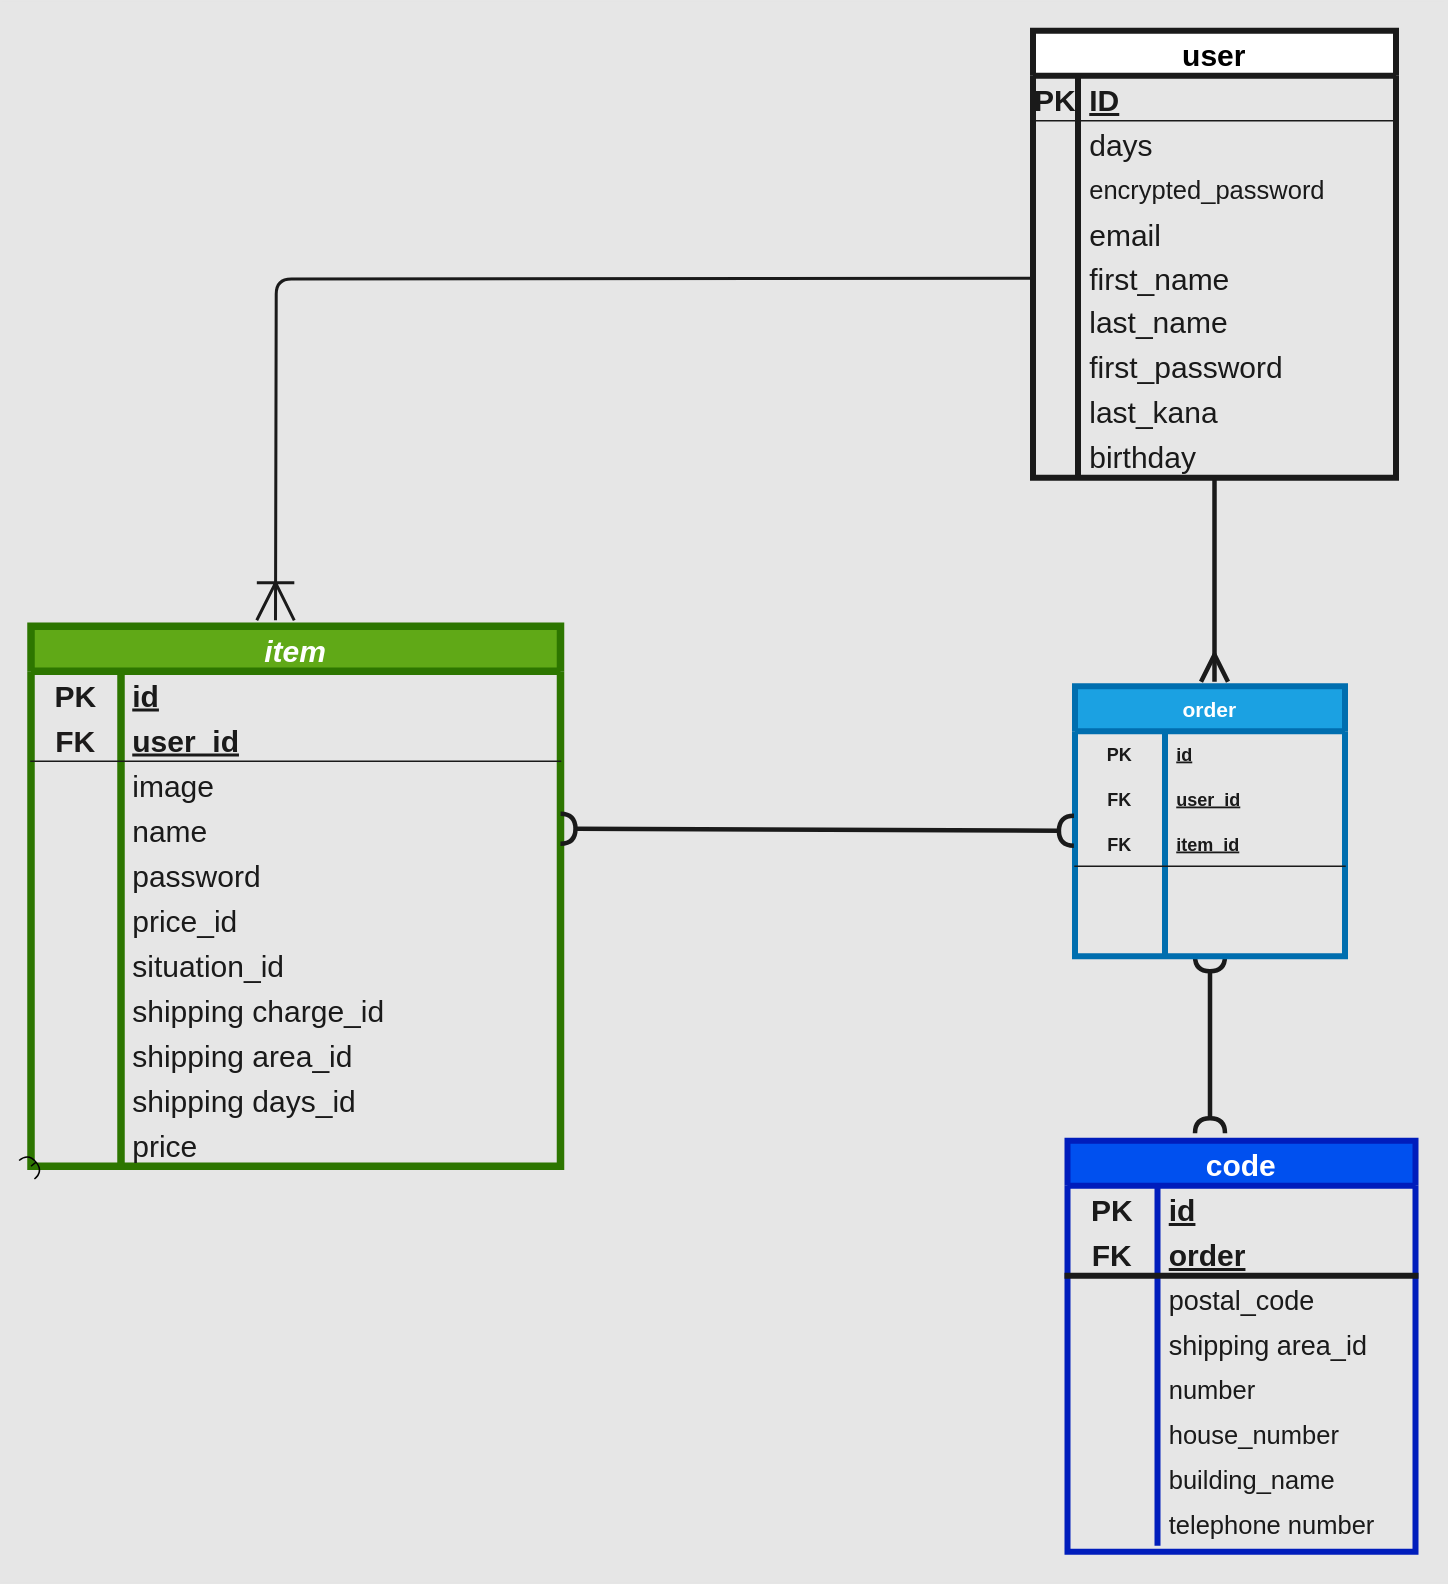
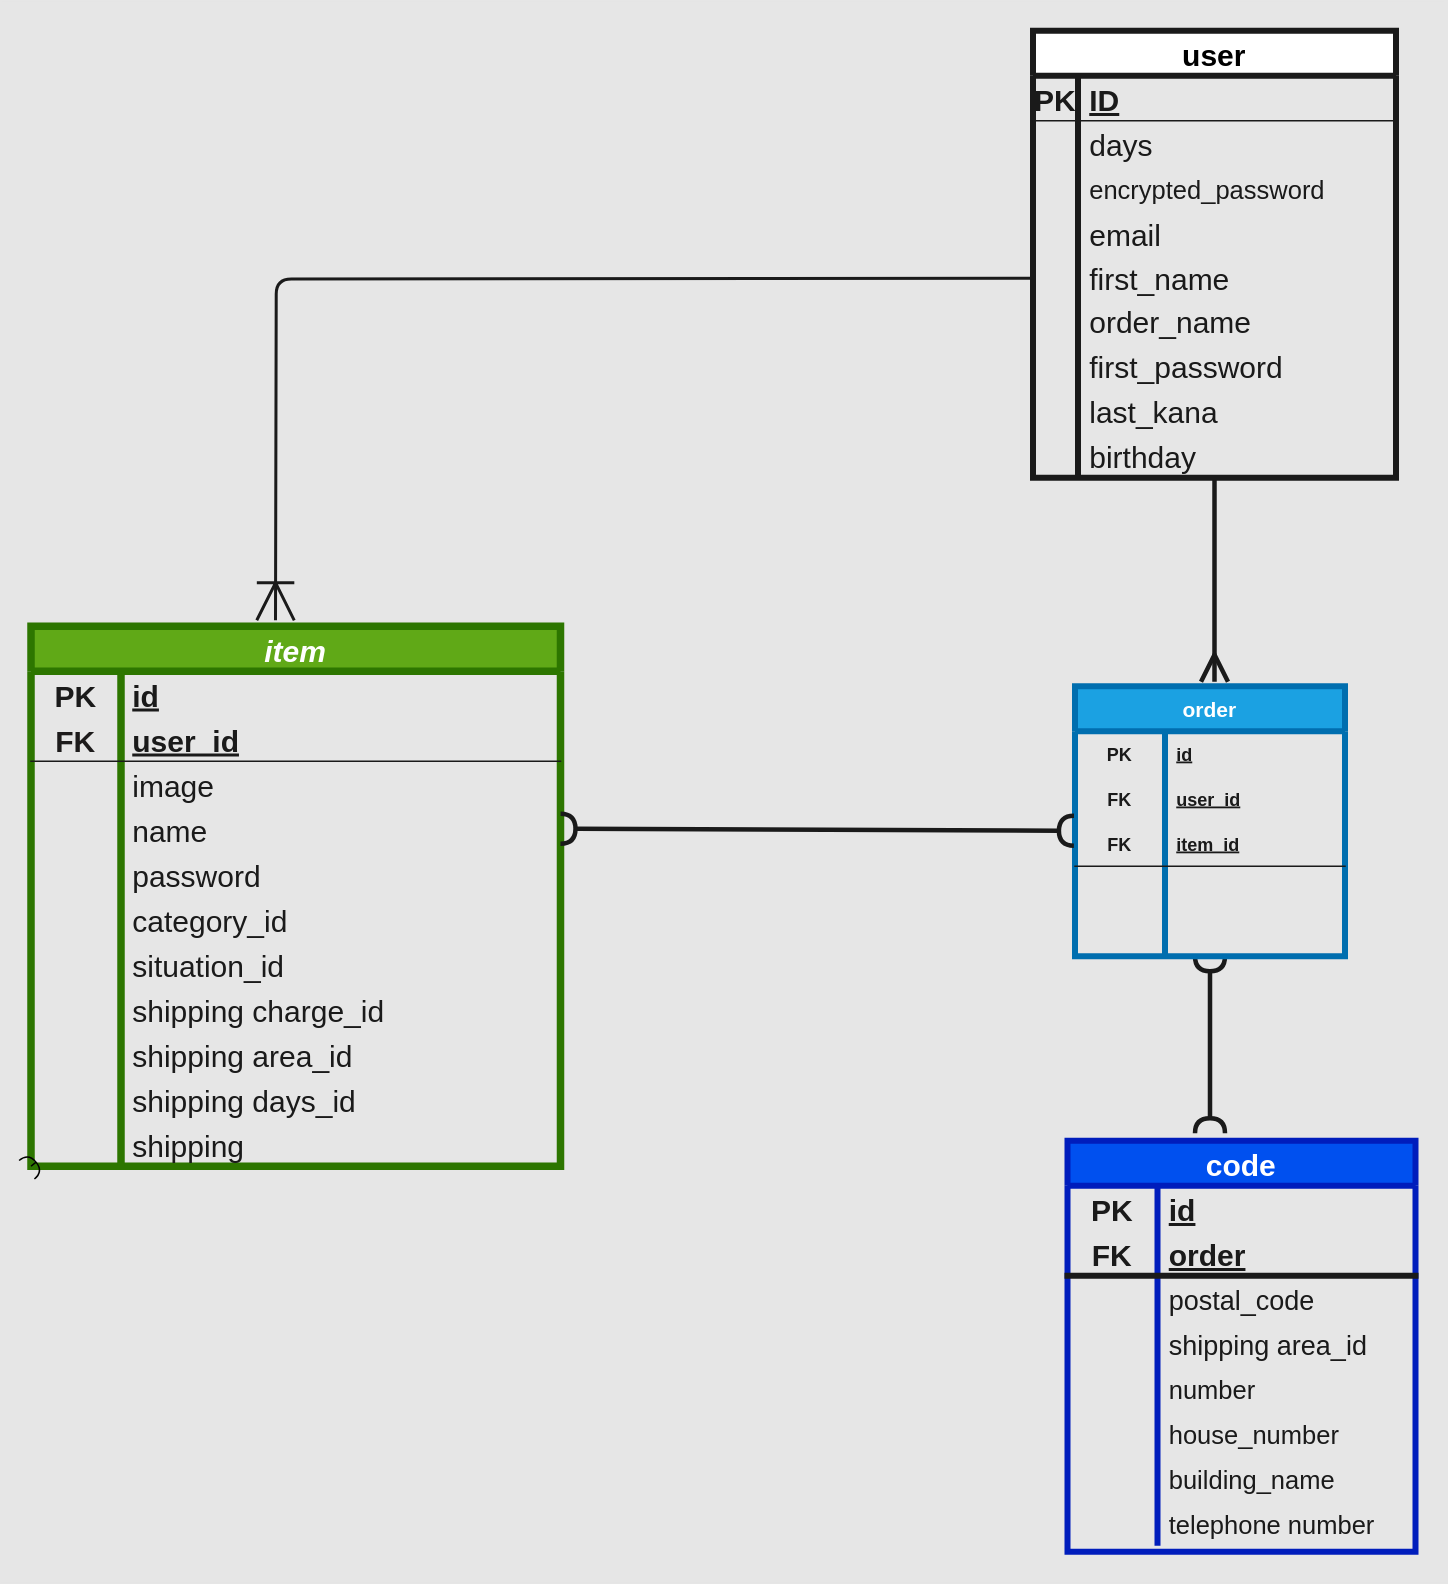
node "last_name": label "last_name" -> "order_name"
node "price_id": label "price_id" -> "category_id"
node "price": label "price" -> "shipping"
